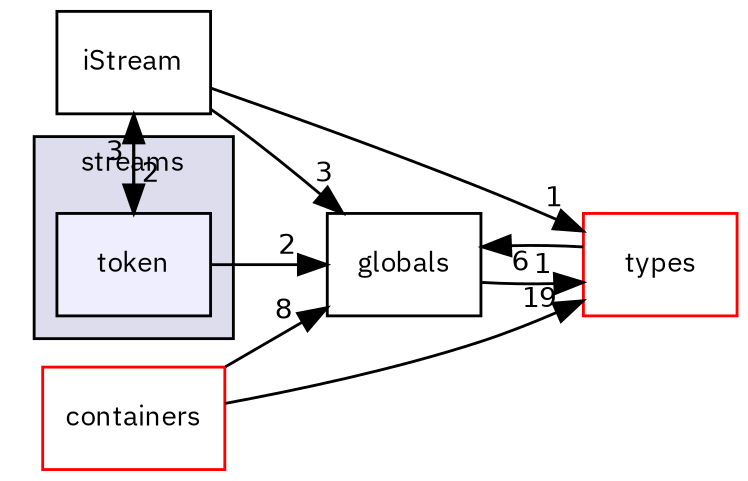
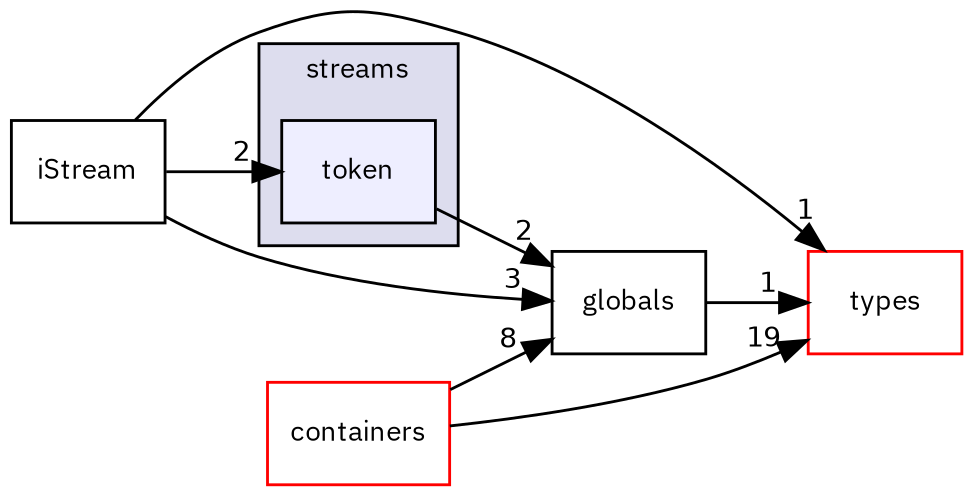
edge "token" -> "iStream": removed
edge "types" -> "globals": removed
